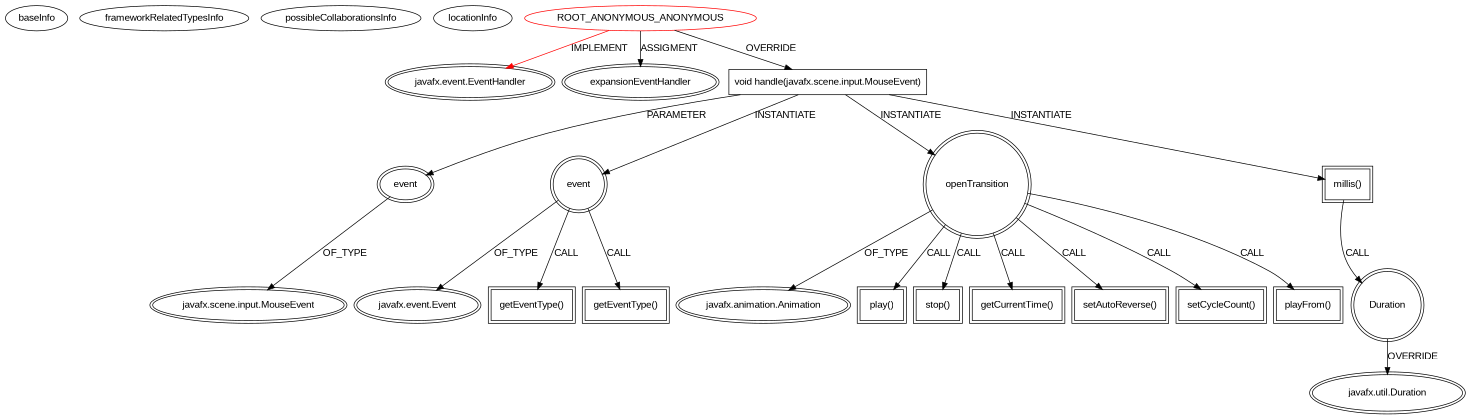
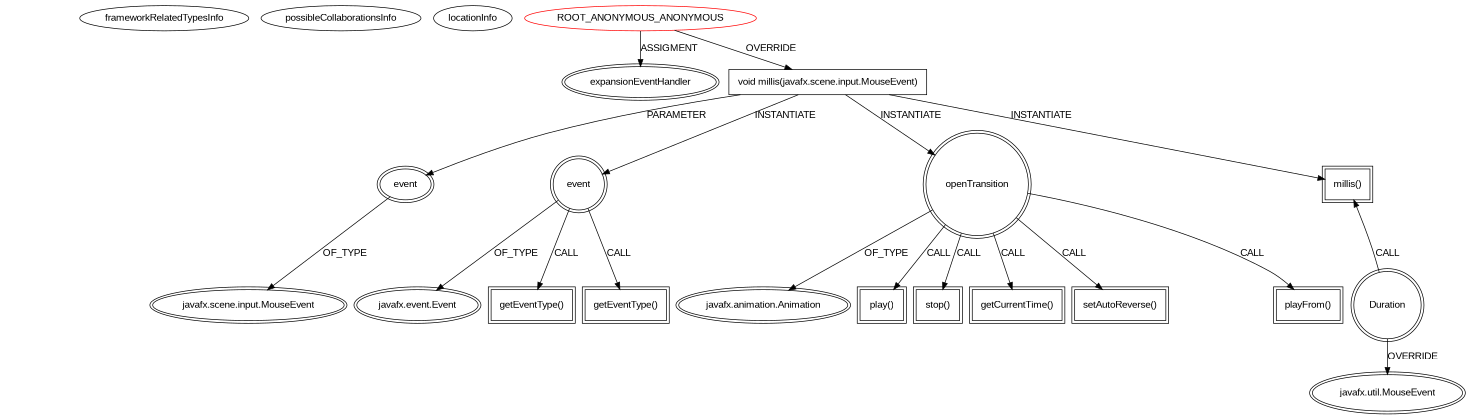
node "baseInfo": removed
node "javafx.event.EventHandler": removed
node "void handle(javafx.scene.input.MouseEvent)": label "void handle(javafx.scene.input.MouseEvent)" -> "void millis(javafx.scene.input.MouseEvent)"
edge "millis()" -> "Duration": reversed
node "setCycleCount()": removed
node "javafx.util.Duration": label "javafx.util.Duration" -> "javafx.util.MouseEvent"
